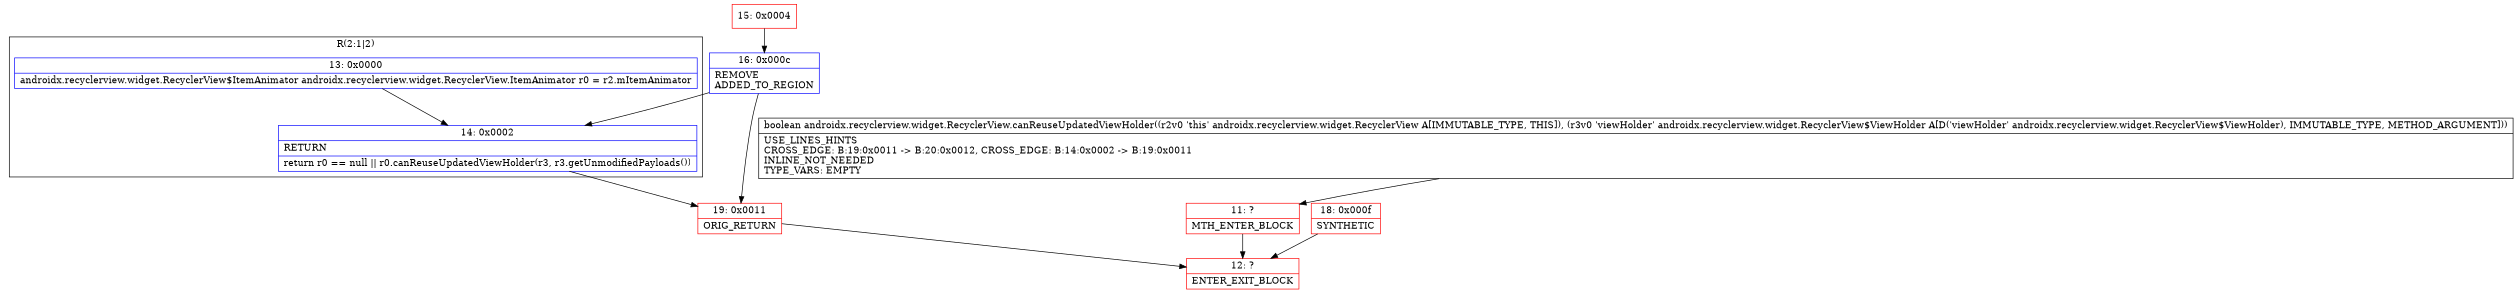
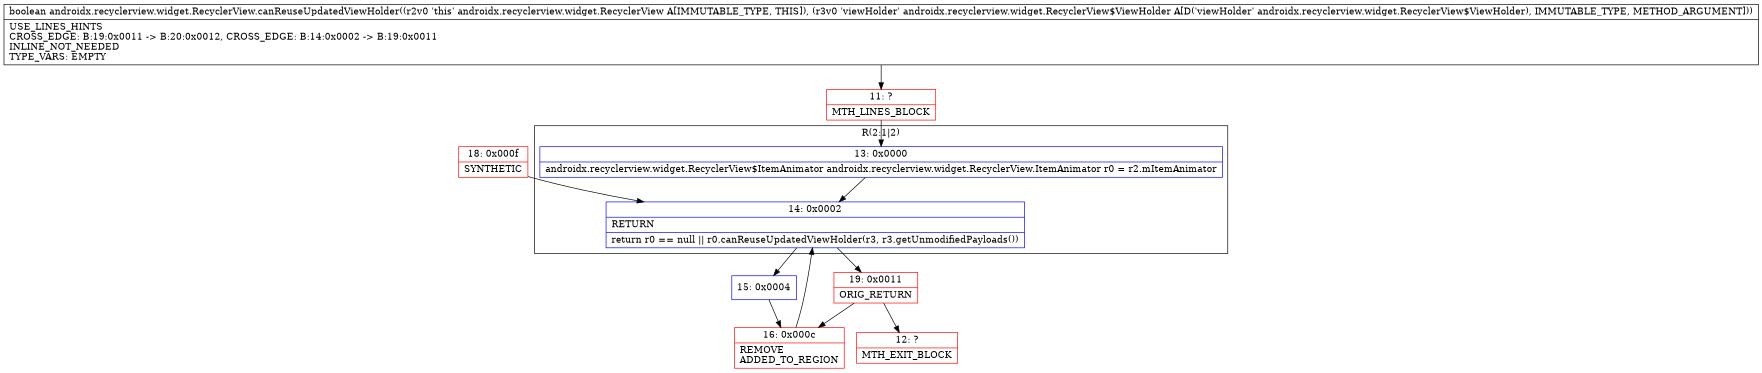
node "15: 0x0004": color red -> blue
node "16: 0x000c": color blue -> red
edge "16: 0x000c" -> "19: 0x0011": reversed
node "11: ?": text "MTH_ENTER_BLOCK" -> "MTH_LINES_BLOCK"
edge "11: ?" -> "12: ?": now "11: ?" -> "13: 0x0000"
edge "18: 0x000f" -> "12: ?": now "18: 0x000f" -> "14: 0x0002"
edge "14: 0x0002" -> "15: 0x0004": added
node "12: ?": text "ENTER_EXIT_BLOCK" -> "MTH_EXIT_BLOCK"
